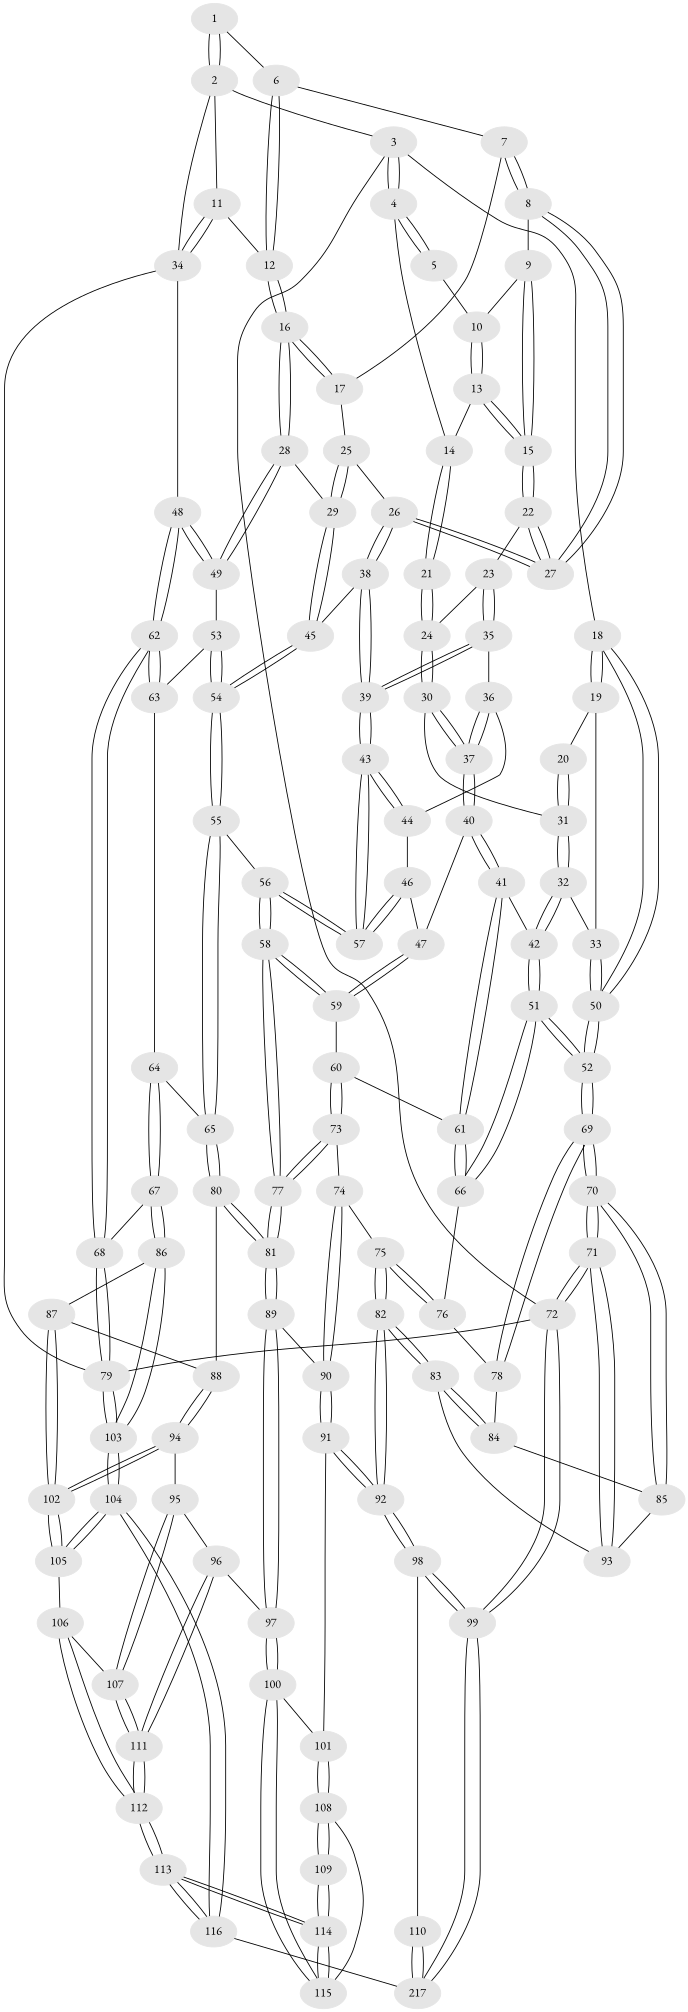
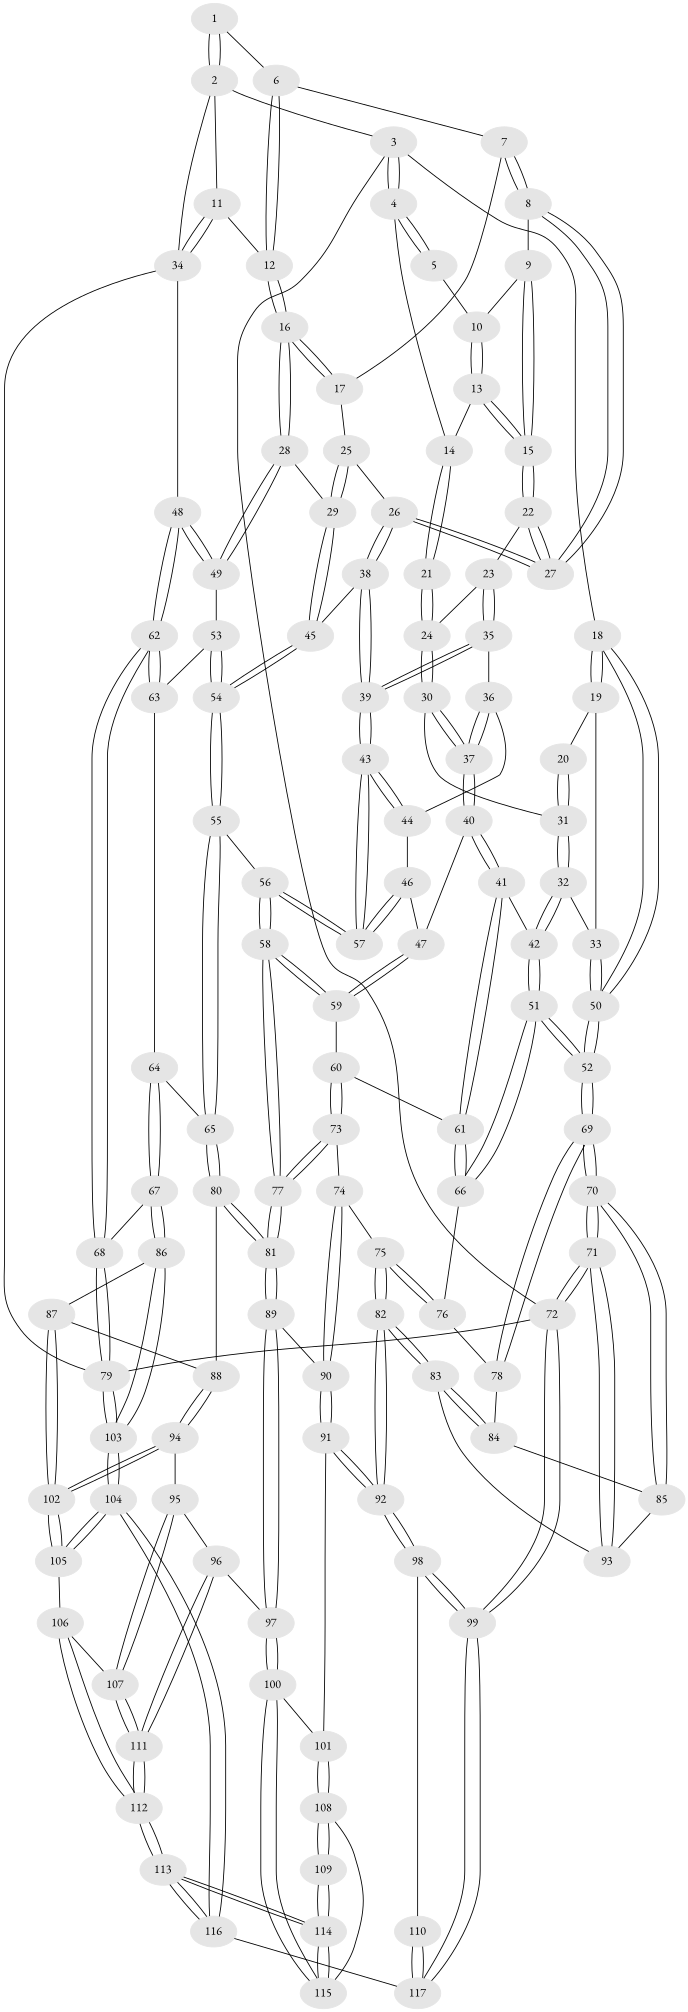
node "217": label "217" -> "117"
